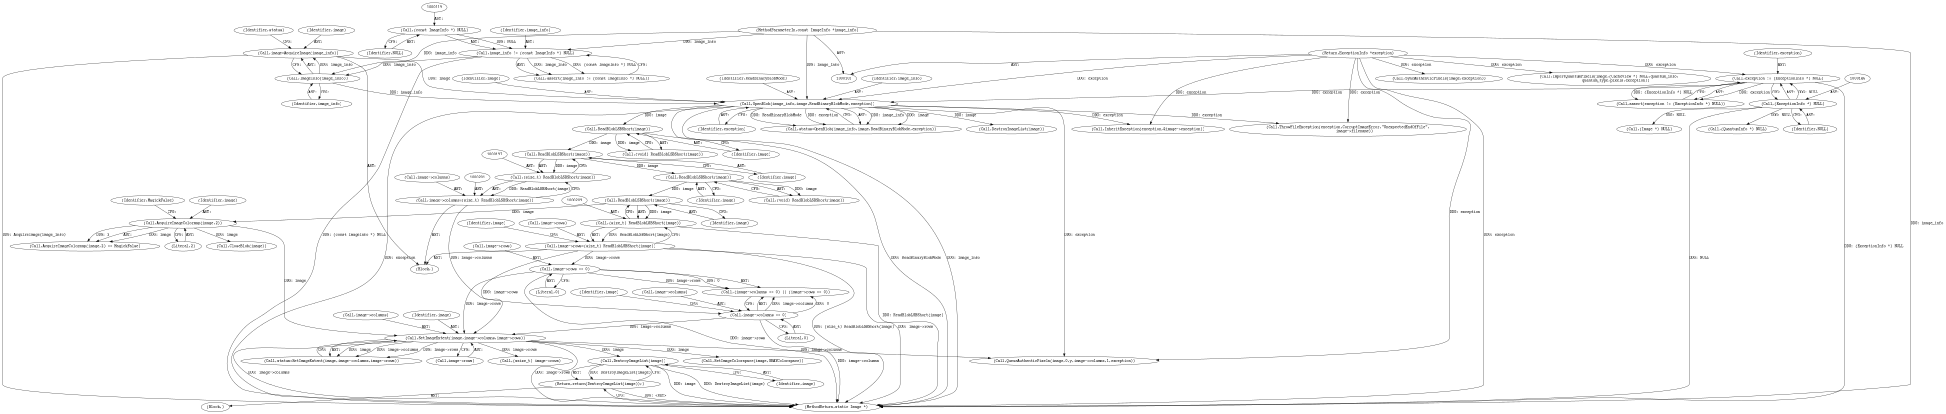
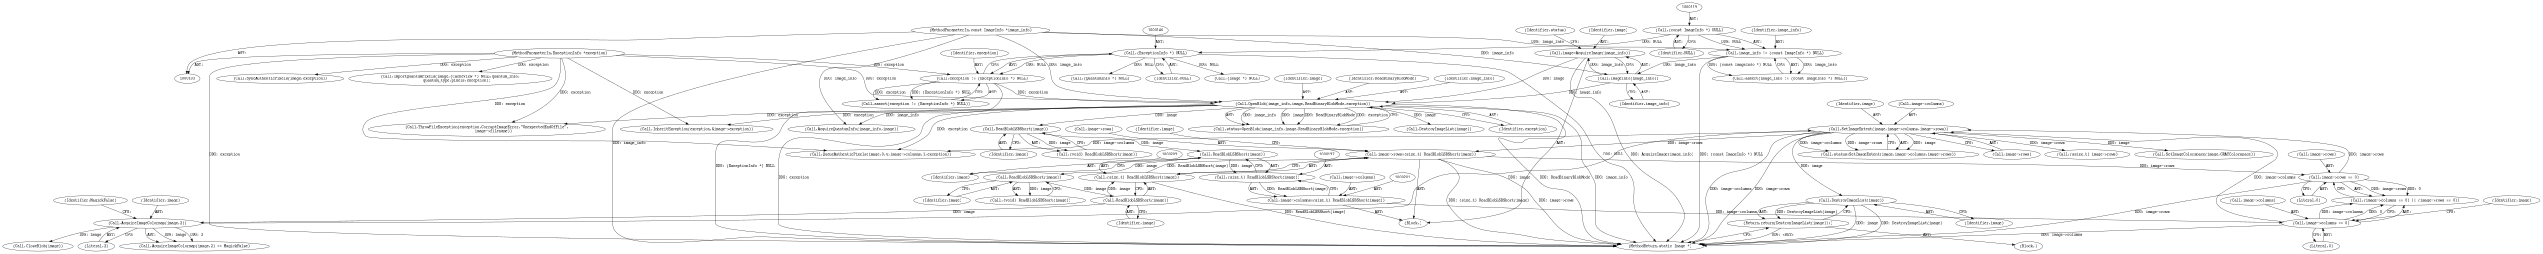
edge "(Call,(const ImageInfo *) NULL)" -> "(Call,(ExceptionInfo *) NULL)": added, label "DDG: NULL"
node "(Return,ExceptionInfo *exception)": label "(Return,ExceptionInfo *exception)" -> "(MethodParameterIn,ExceptionInfo *exception)"
node "(Call,AcquireQuantumInfo(image_info,image))": added
edge "(Call,(image->columns == 0) || (image->rows == 0))" -> "(Call,image->rows == 0)": added, label "CFG:"
edge "(Call,image->rows=(size_t) ReadBlobLSBShort(image))" -> "(Call,SetImageExtent(image,image->columns,image->rows))": reversed
